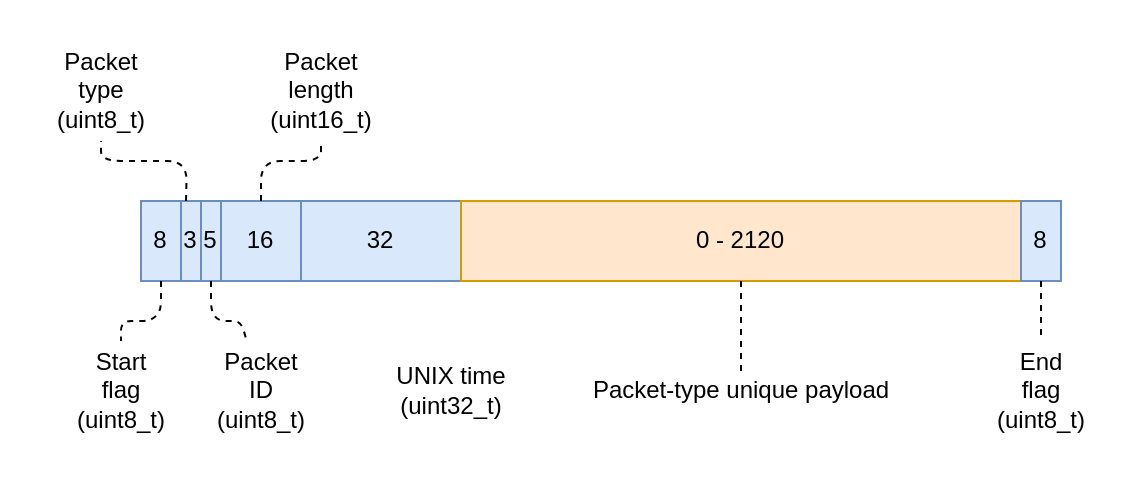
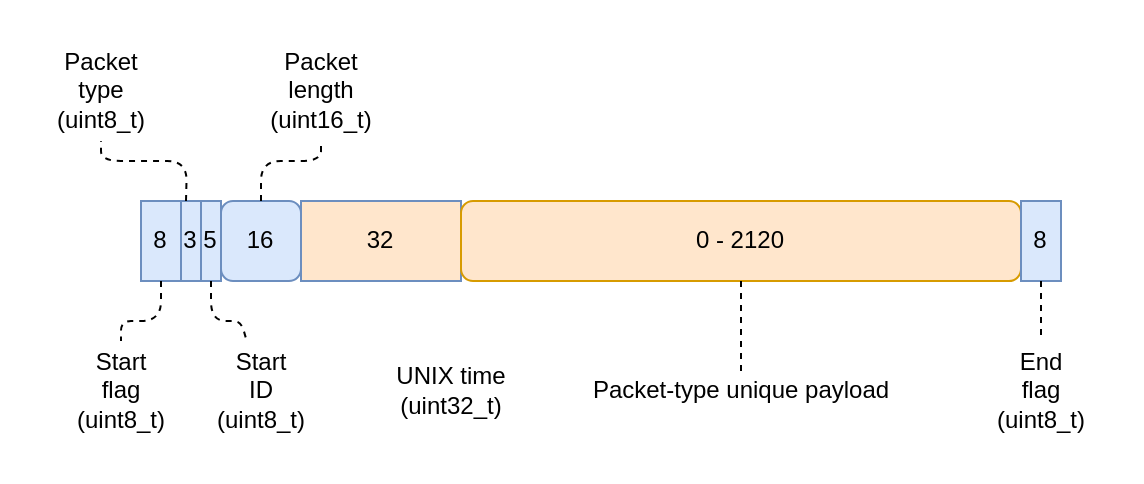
node "16": shape rectangle -> rounded rectangle
node "32": fillcolor #dae8fc -> #ffe6cc
node "0 - 2120": shape rectangle -> rounded rectangle
node "Packet ID (uint8_t)": label "Packet ID (uint8_t)" -> "Start ID (uint8_t)"
